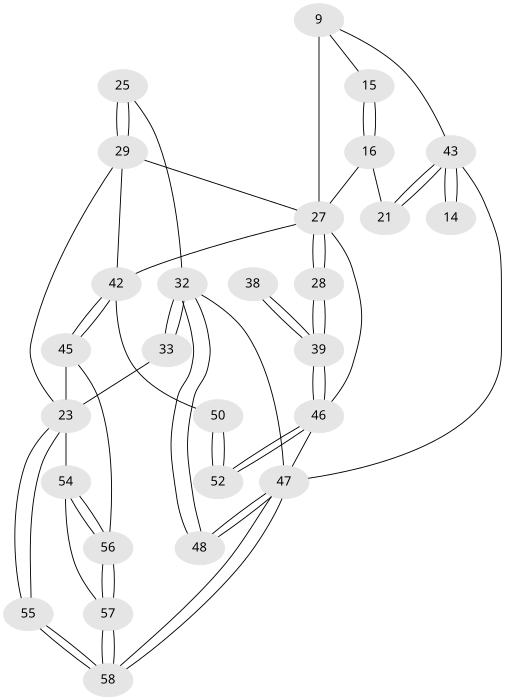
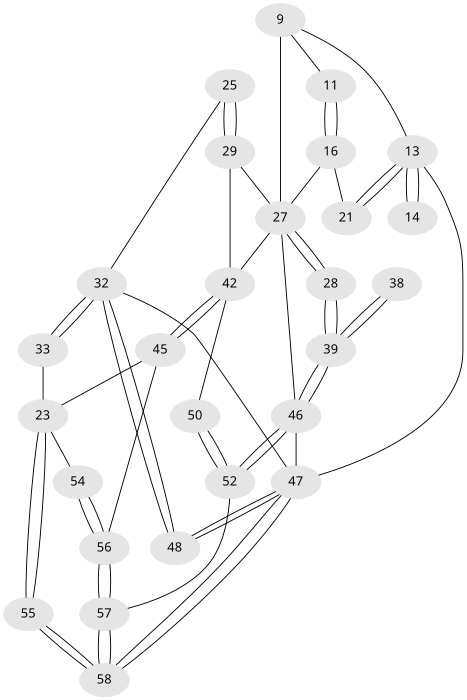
node "15": label "15" -> "11"
node "43": label "43" -> "13"
edge "29" -- "23": removed
edge "54" -- "57": now "52" -- "57"
